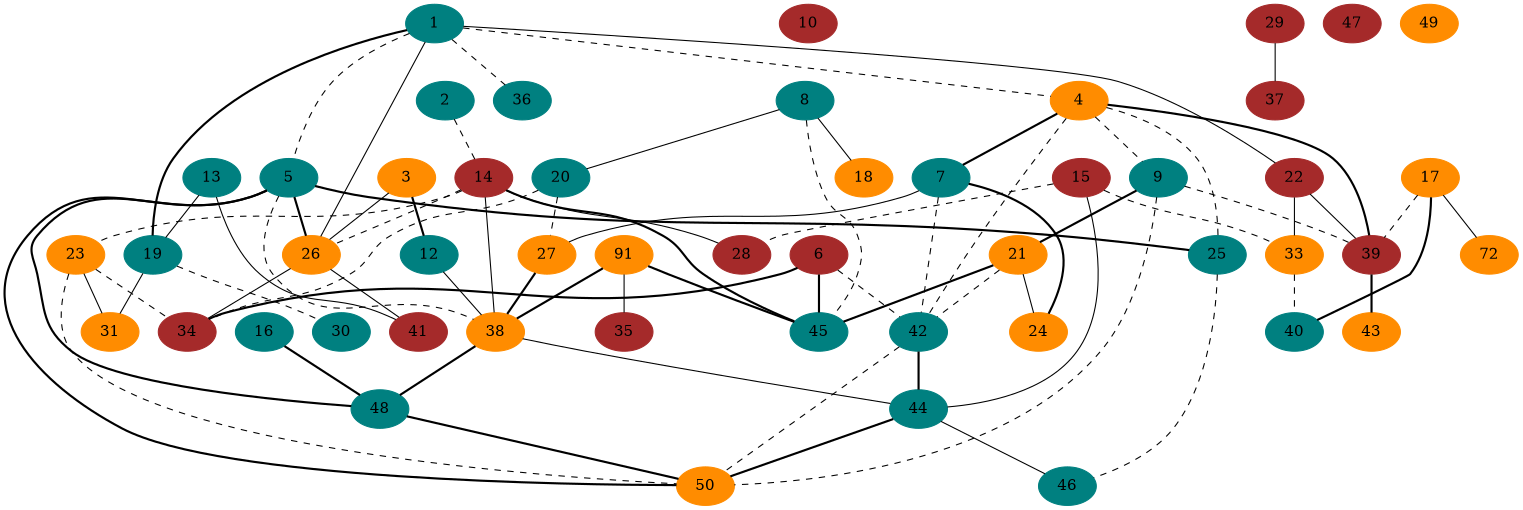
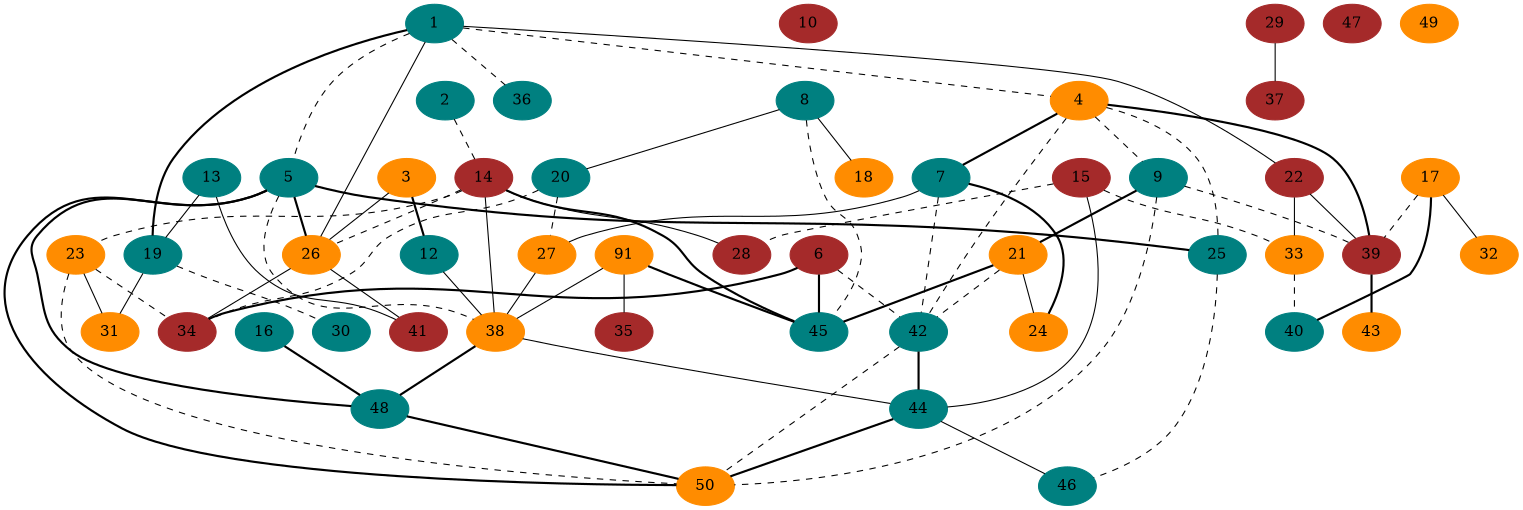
node "72": label "72" -> "32"
edge "27" -- "38": style bold -> solid
edge "91" -- "38": style bold -> solid
